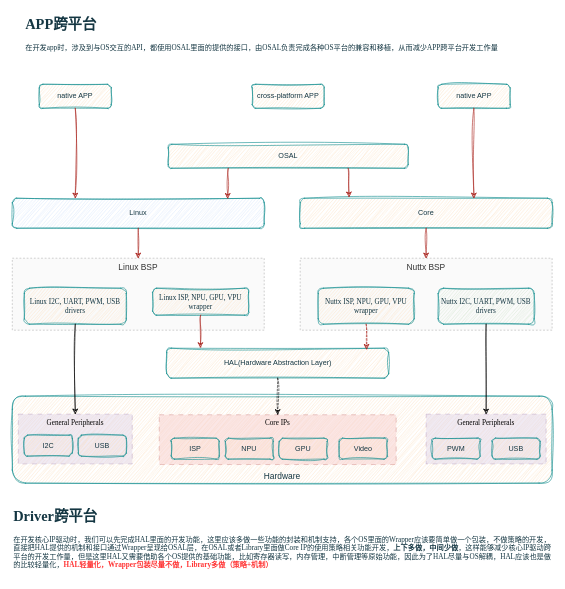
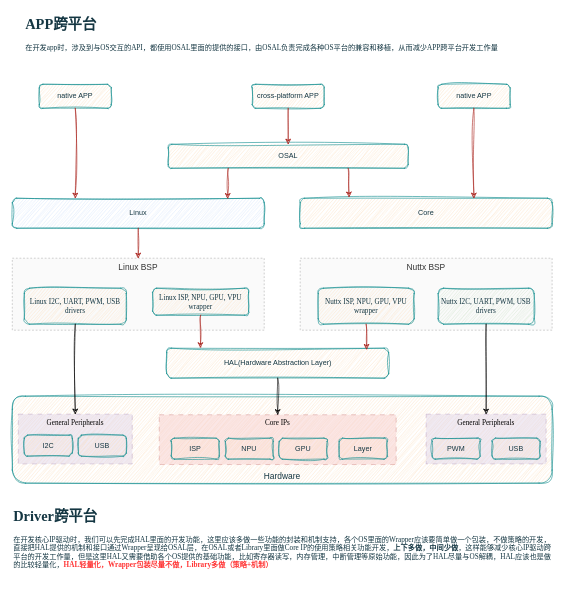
edge "cross-platform APP" -> "OSAL": added
edge "Core" -> "Nuttx BSP": removed
edge "Nuttx ISP, NPU, GPU, VPU wrapper" -> "HAL(Hardware Abstraction Layer)": style dashed -> solid
edge "HAL(Hardware Abstraction Layer)" -> "Core IPs": style dashed -> solid
node "Video": label "Video" -> "Layer"
